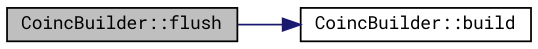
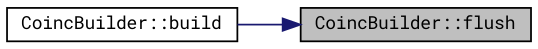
edge "CoincBuilder::flush" -> "CoincBuilder::build": reversed
